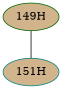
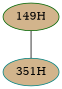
node "151H": label "151H" -> "351H"
